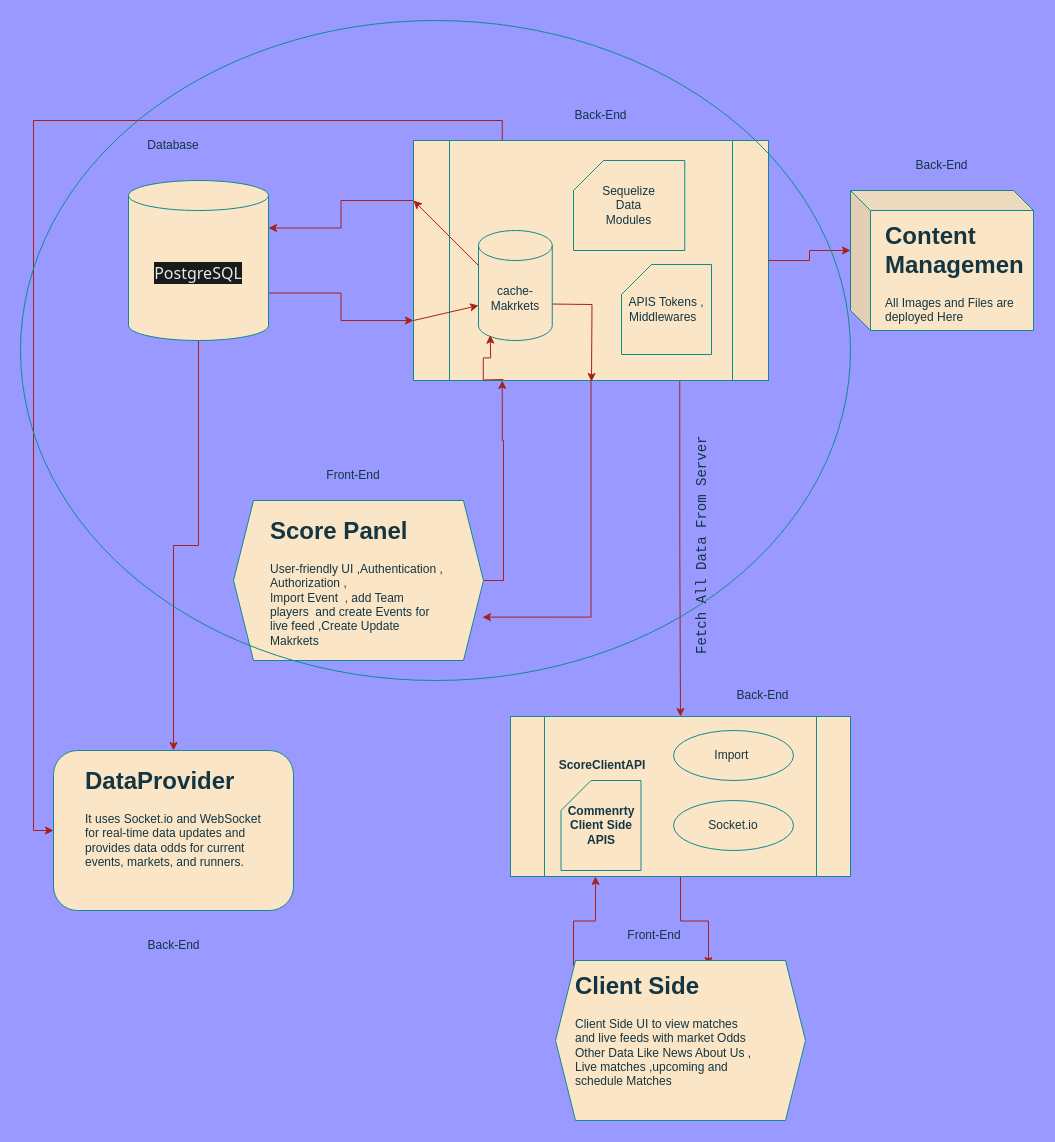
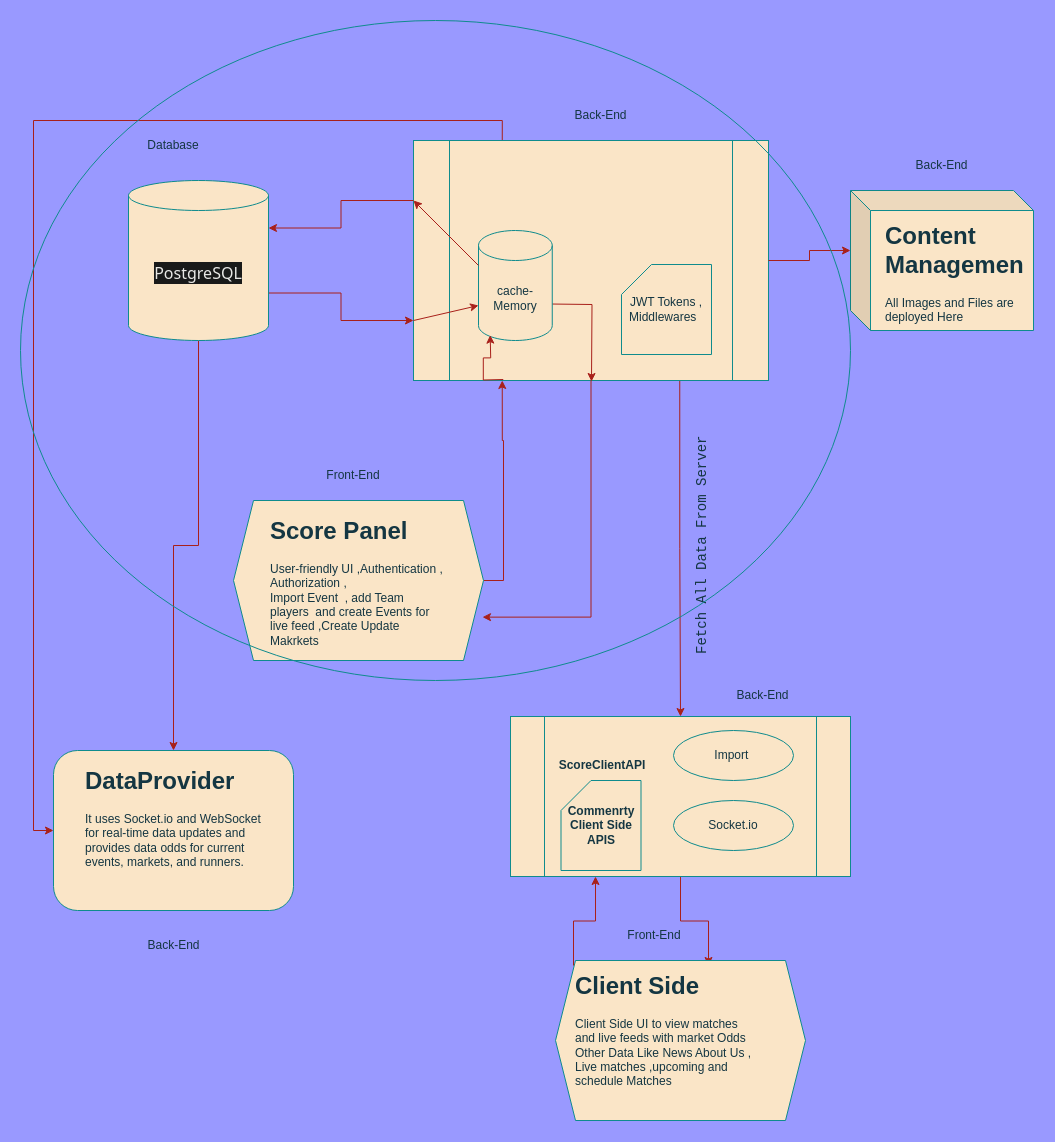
node "Sequelize Data Modules": removed
node "cache-Makrkets": label "cache-Makrkets" -> "cache-Memory"
node "APIS Tokens , Middlewares": label "APIS Tokens , Middlewares" -> "JWT Tokens , Middlewares"
